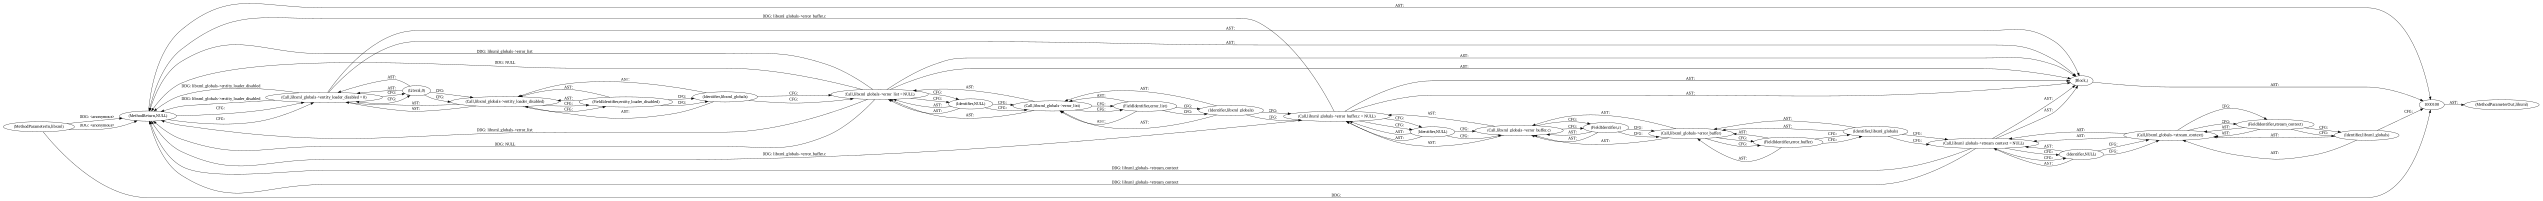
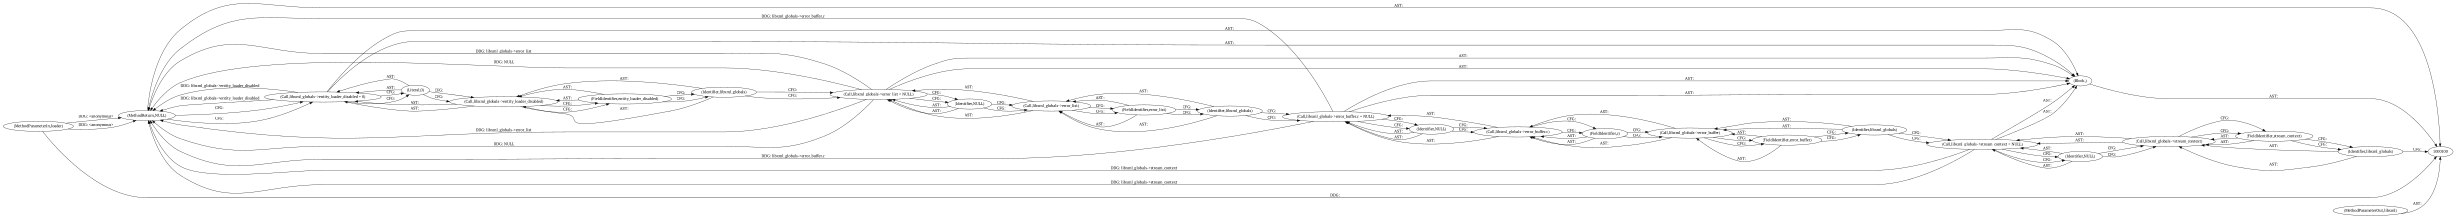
edge "1000100" -> "(MethodParameterOut,libxml)": reversed
node "(MethodParameterIn,libxml)": label "(MethodParameterIn,libxml)" -> "(MethodParameterIn,loader)"
